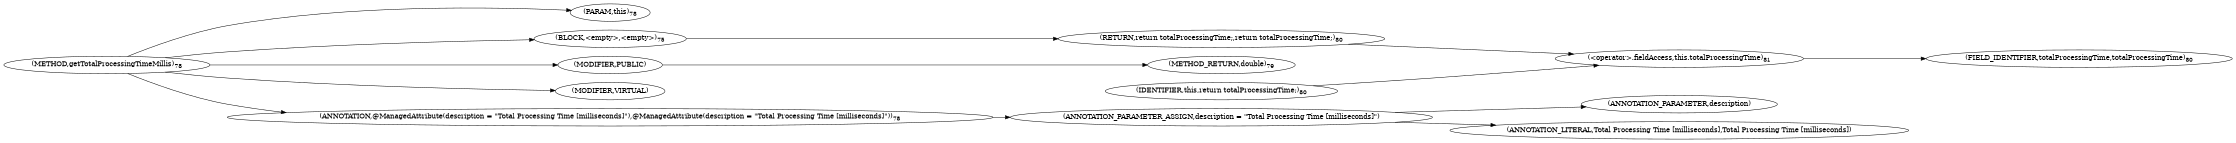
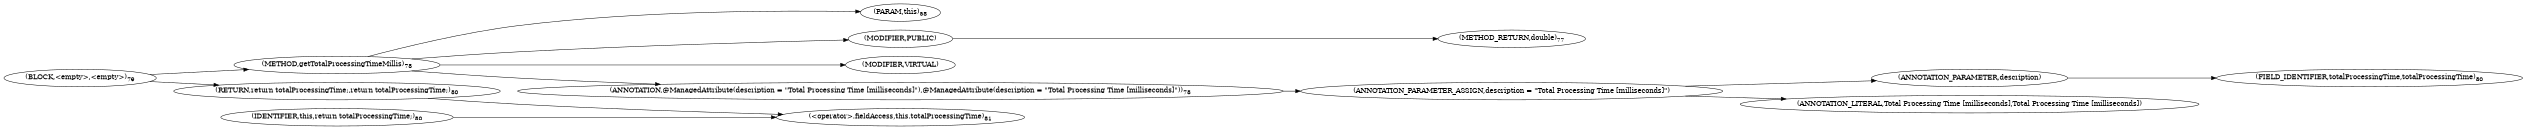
node "(PARAM,this)": text "78" -> "58"
node "(BLOCK,<empty>,<empty>)": text "75" -> "79"
edge "(METHOD,getTotalProcessingTimeMillis)" -> "(BLOCK,<empty>,<empty>)": reversed
edge "(<operator>.fieldAccess,this.totalProcessingTime)" -> "(FIELD_IDENTIFIER,totalProcessingTime,totalProcessingTime)": now "(ANNOTATION_PARAMETER,description)" -> "(FIELD_IDENTIFIER,totalProcessingTime,totalProcessingTime)"
node "(METHOD_RETURN,double)": text "79" -> "77"
